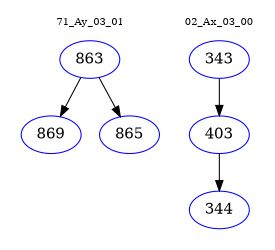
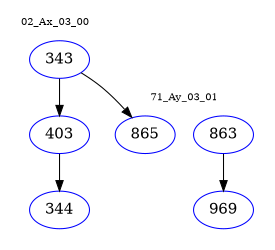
edge "863" -> "865": now "343" -> "865"
node "869": label "869" -> "969"
